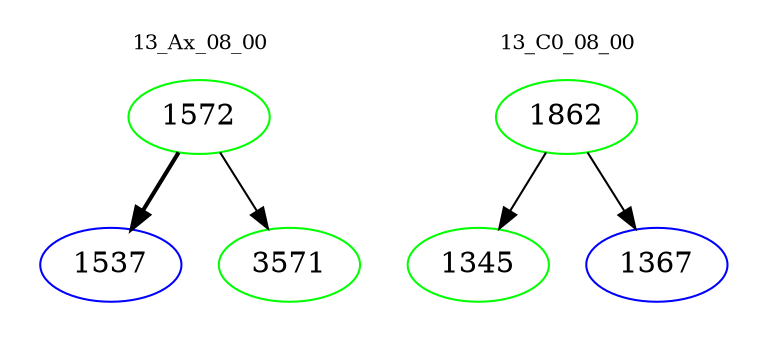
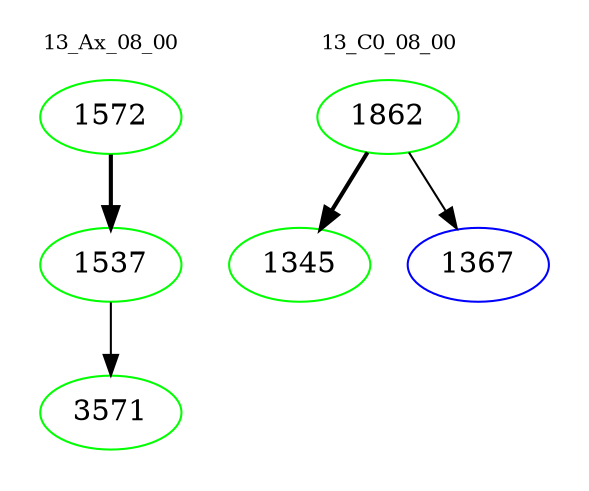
edge "1572" -> "3571": now "1537" -> "3571"
edge "1862" -> "1345": style solid -> bold
node "1537": color blue -> green
